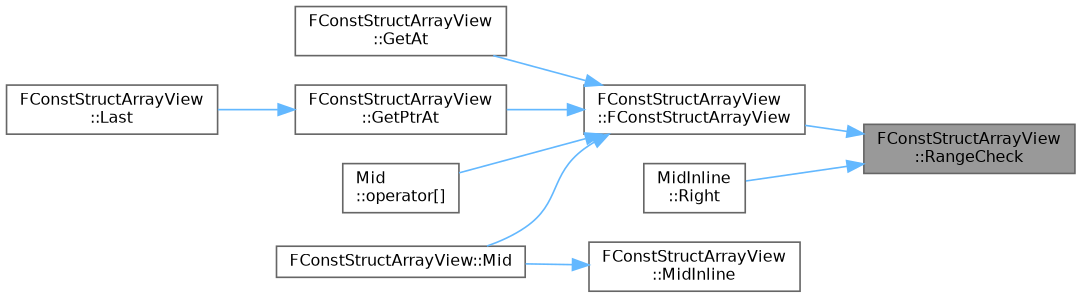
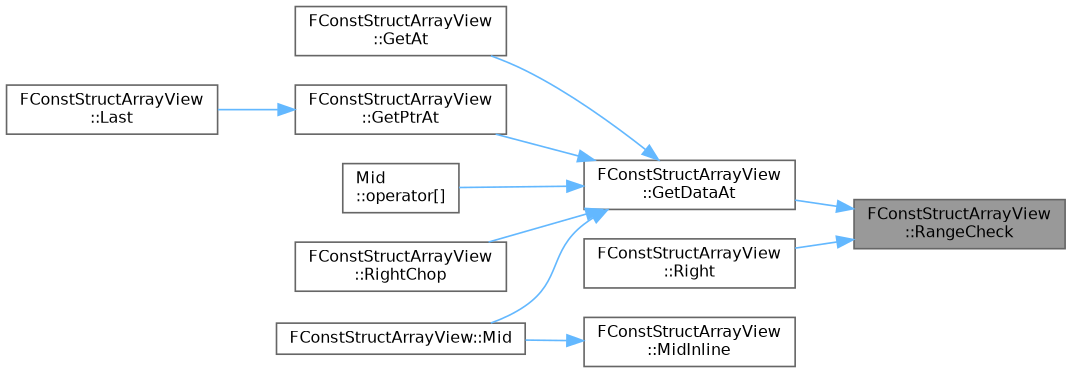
node "FConstStructArrayView ::FConstStructArrayView": label "FConstStructArrayView ::FConstStructArrayView" -> "FConstStructArrayView ::GetDataAt"
node "MidInline ::Right": label "MidInline ::Right" -> "FConstStructArrayView ::Right"
node "FConstStructArrayView ::RightChop": added
